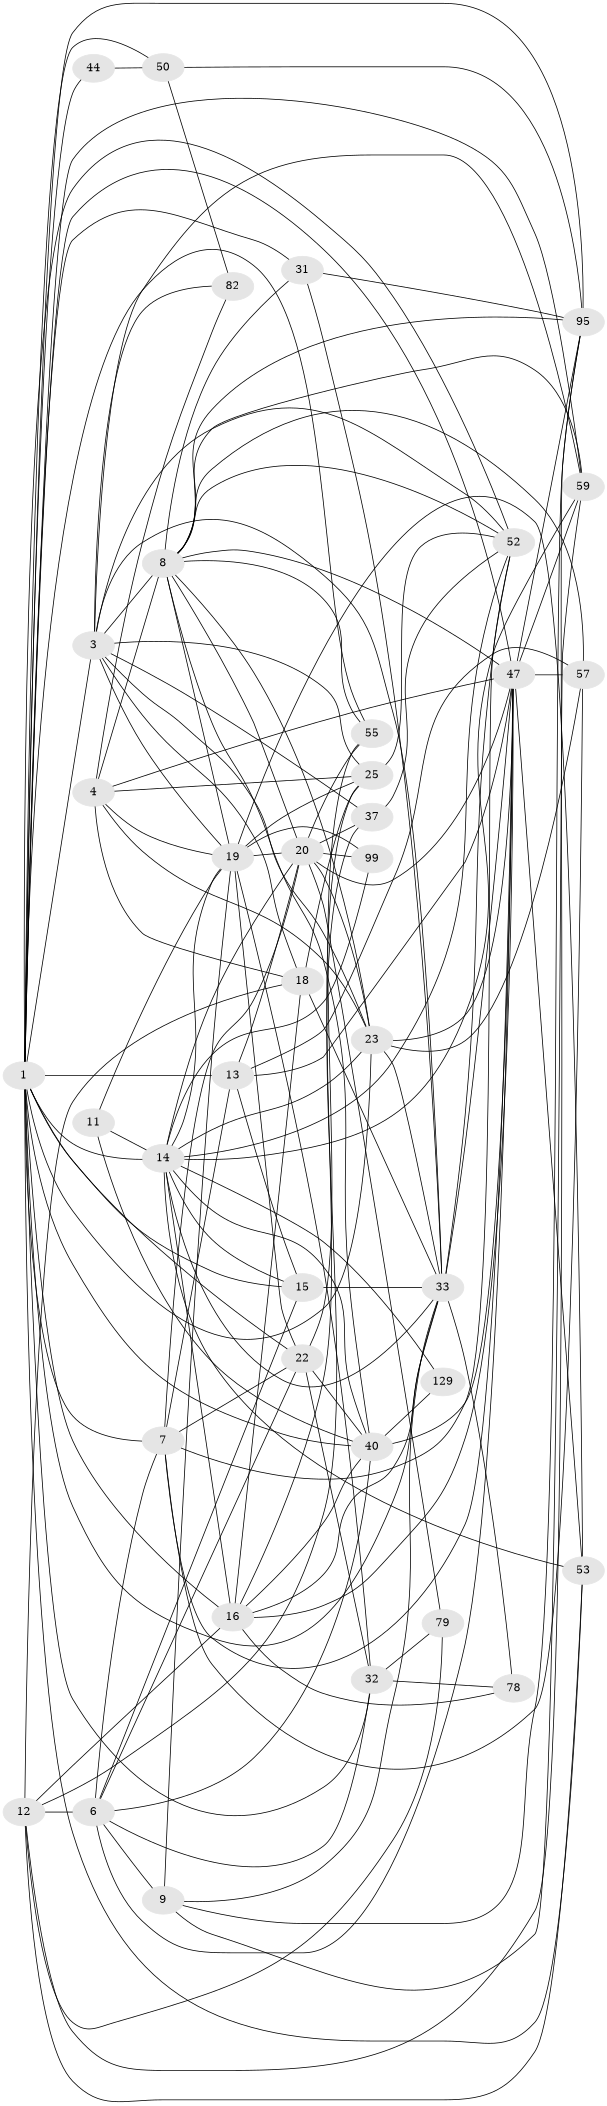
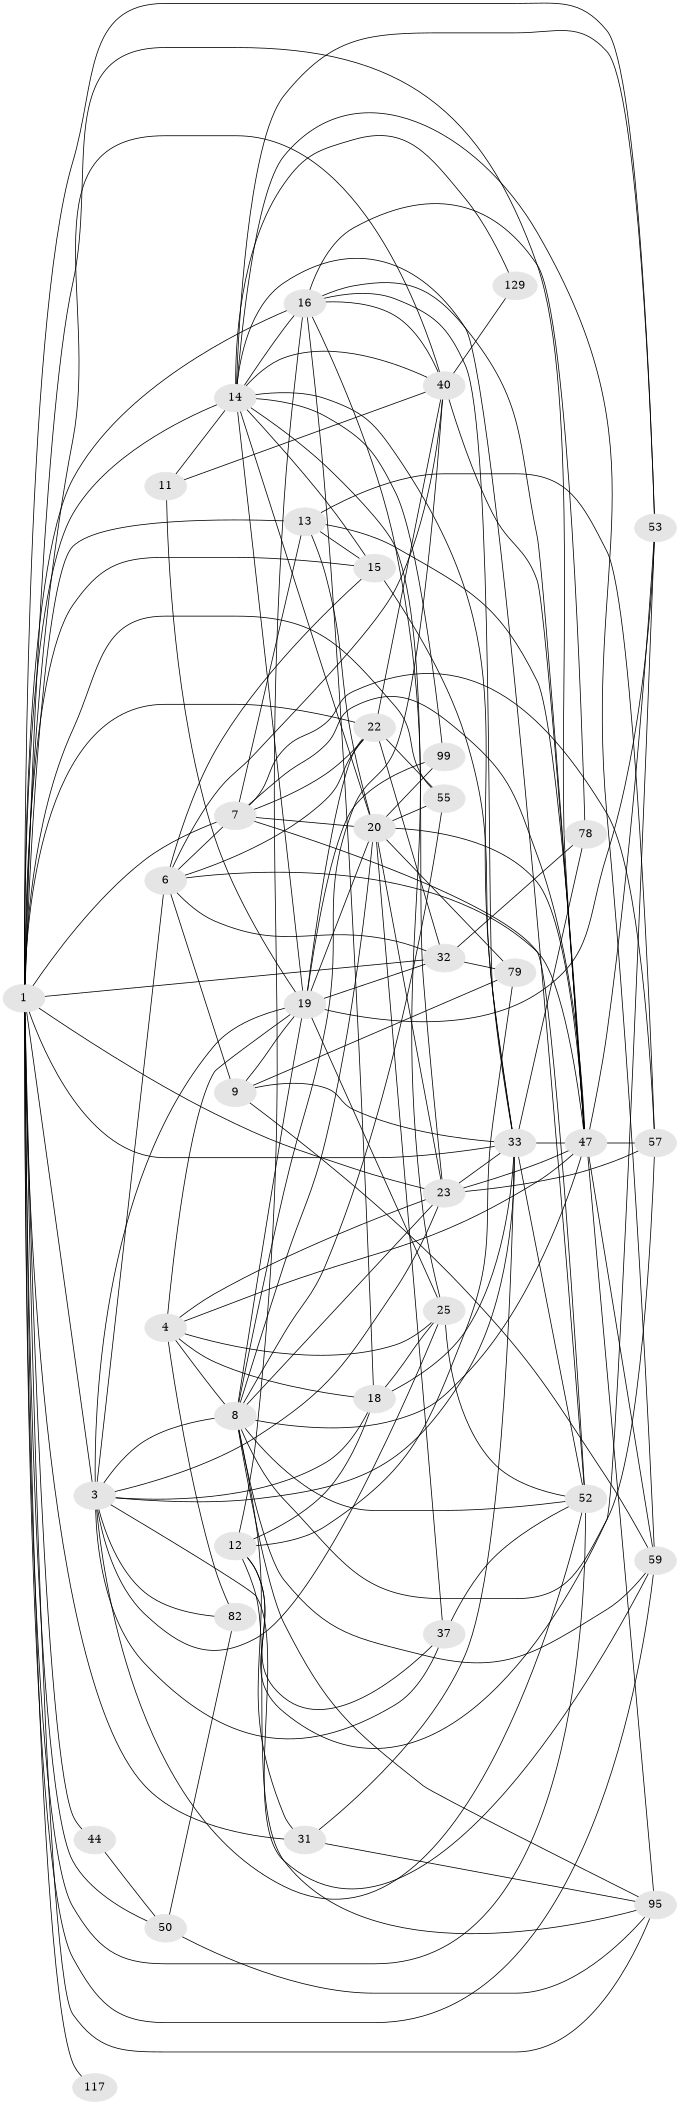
edge "95" -- "9": now "79" -- "9"
edge "12" -- "6": now "3" -- "6"
node "117": added
